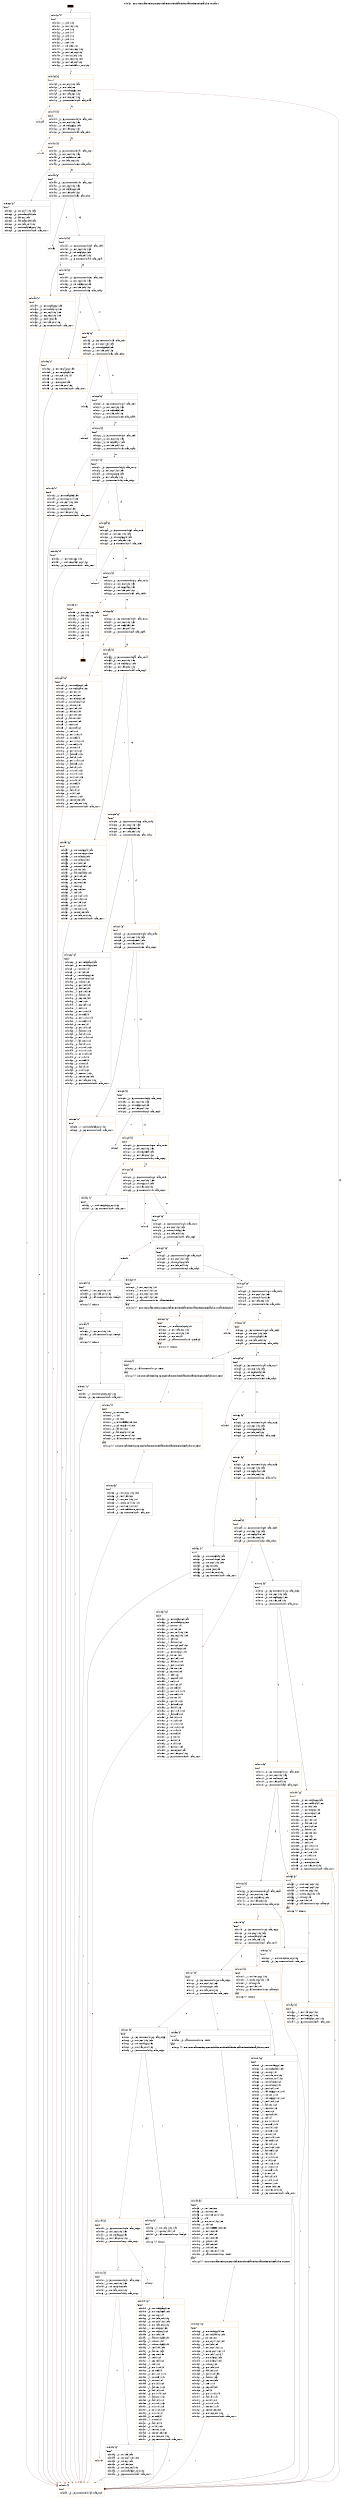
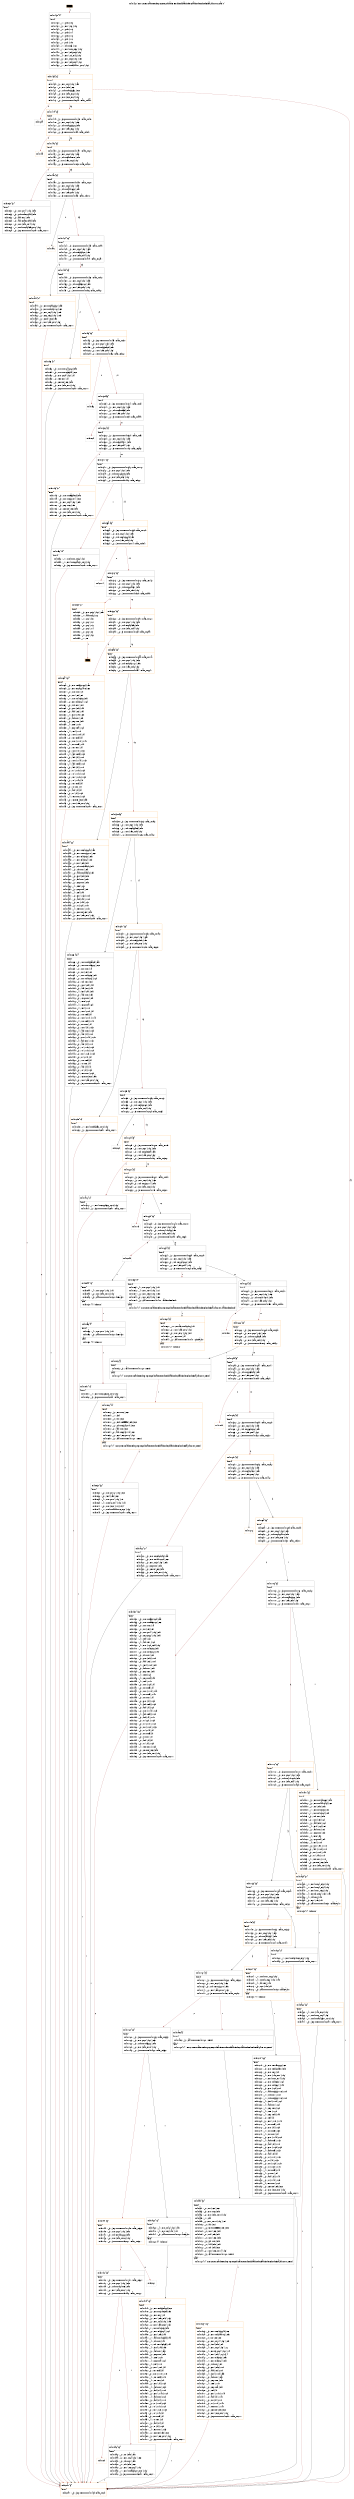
node "0x401876": added
